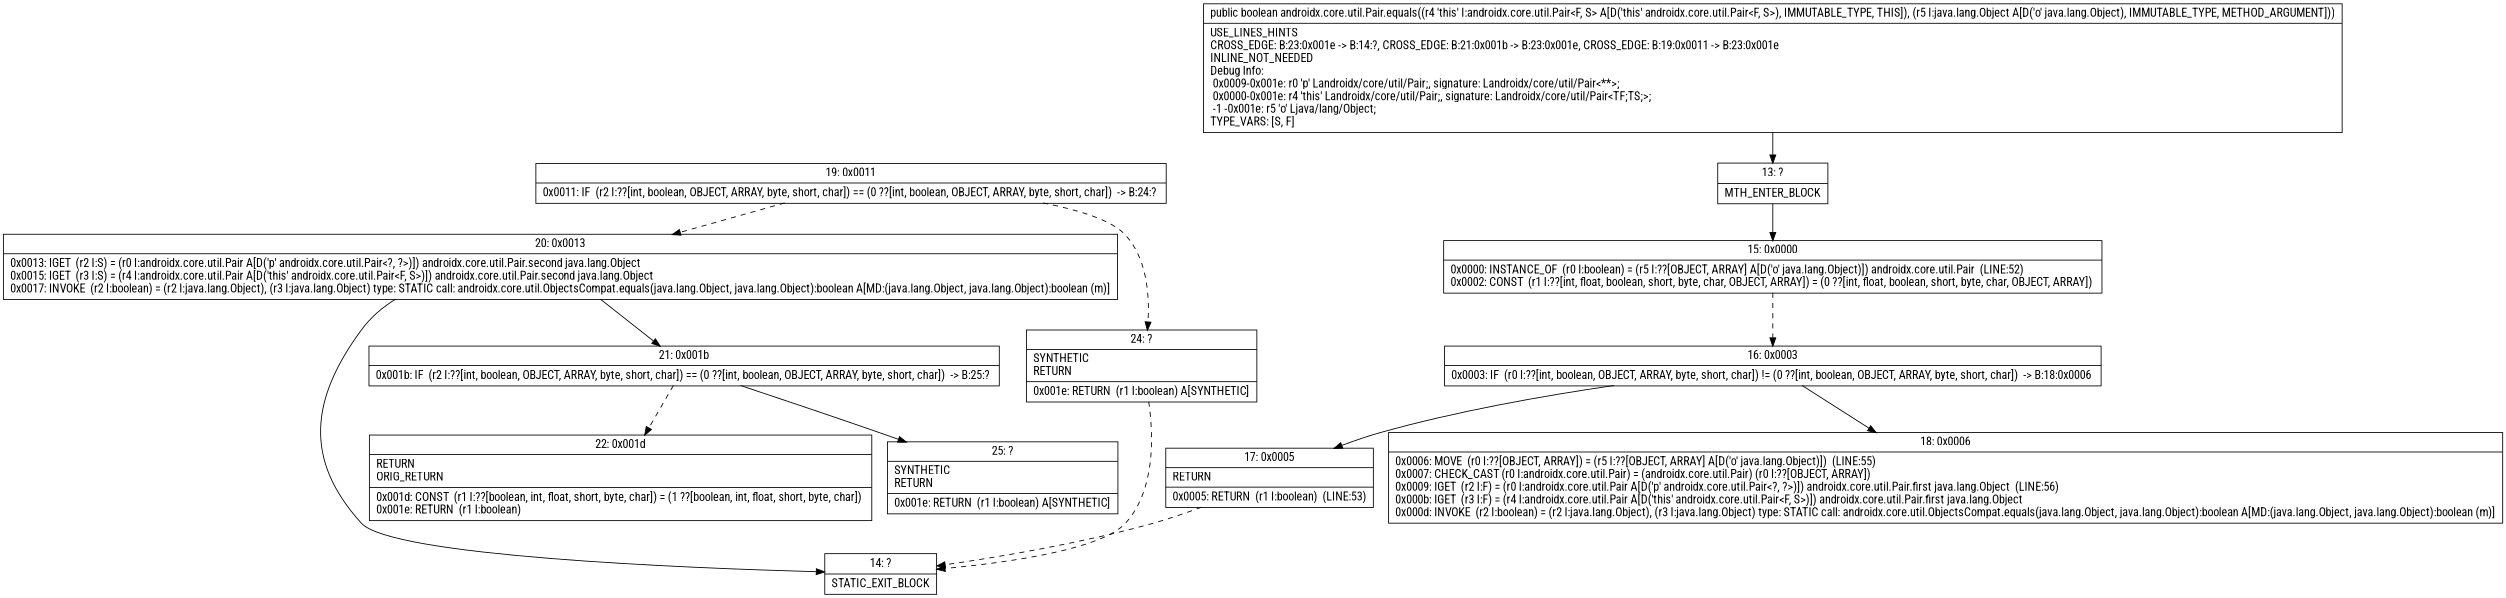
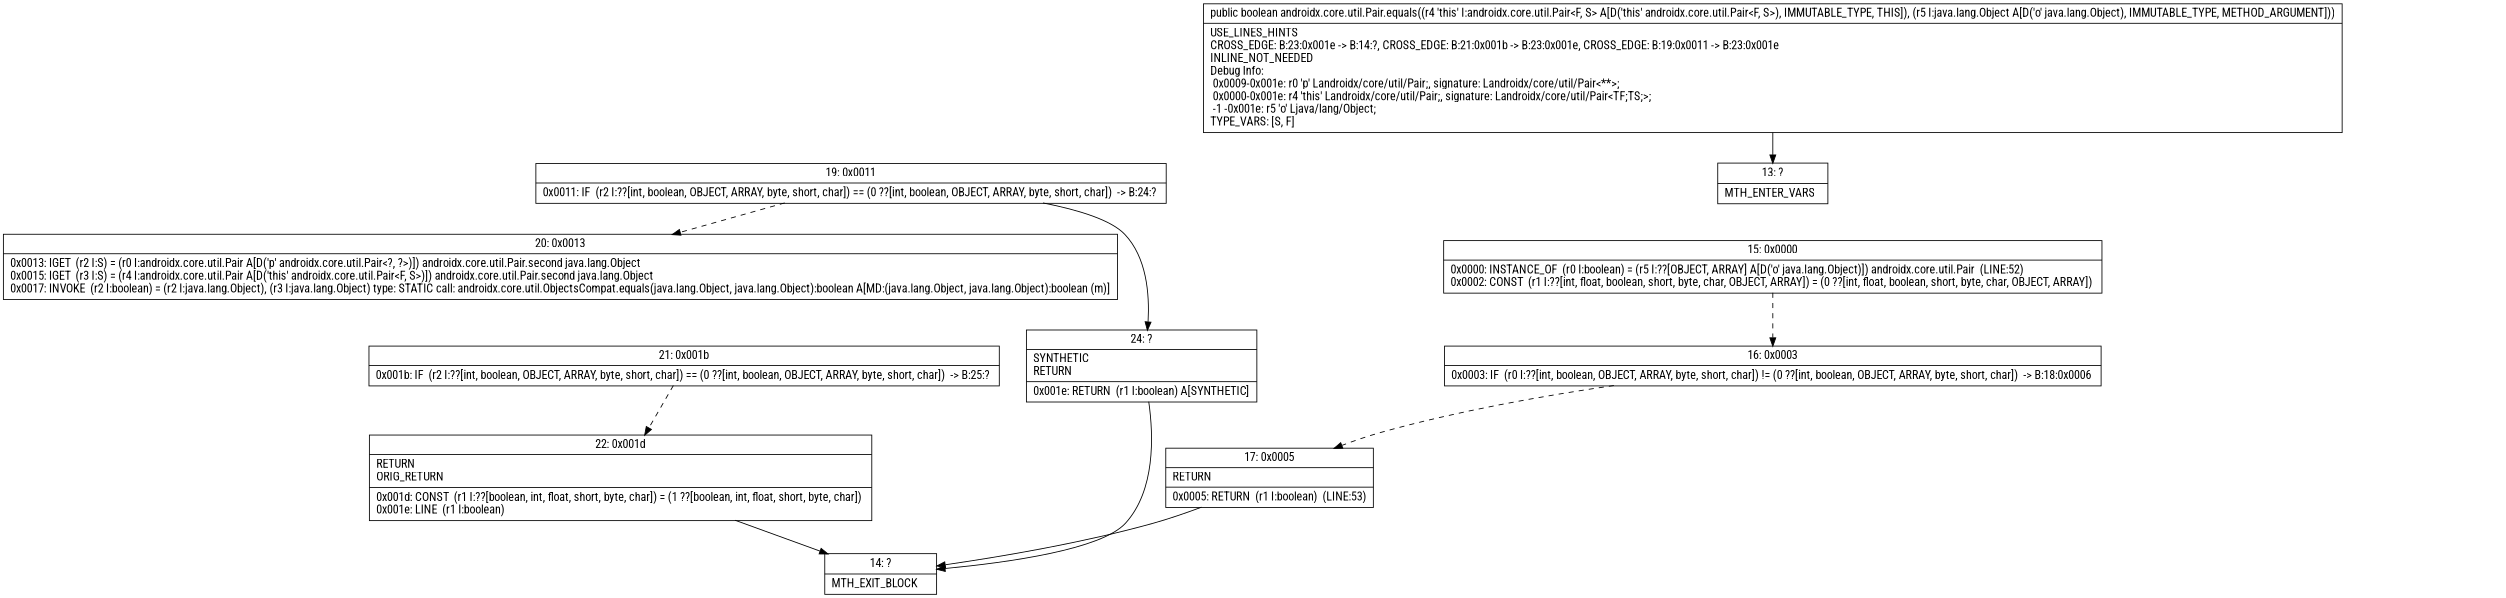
node "13: ?": text "MTH_ENTER_BLOCK" -> "MTH_ENTER_VARS"
edge "13: ?" -> "15: 0x0000": removed
edge "19: 0x0011" -> "24: ?": style dashed -> solid
edge "20: 0x0013" -> "21: 0x001b": removed
edge "16: 0x0003" -> "17: 0x0005": style solid -> dashed
node "25: ?": removed
node "18: 0x0006": removed
node "22: 0x001d": text "0x001e: RETURN  (r1 I:boolean)" -> "0x001e: LINE  (r1 I:boolean)"
edge "24: ?" -> "14: ?": style dashed -> solid
edge "17: 0x0005" -> "14: ?": style dashed -> solid
edge "20: 0x0013" -> "14: ?": now "22: 0x001d" -> "14: ?"
node "14: ?": text "STATIC_EXIT_BLOCK" -> "MTH_EXIT_BLOCK"
